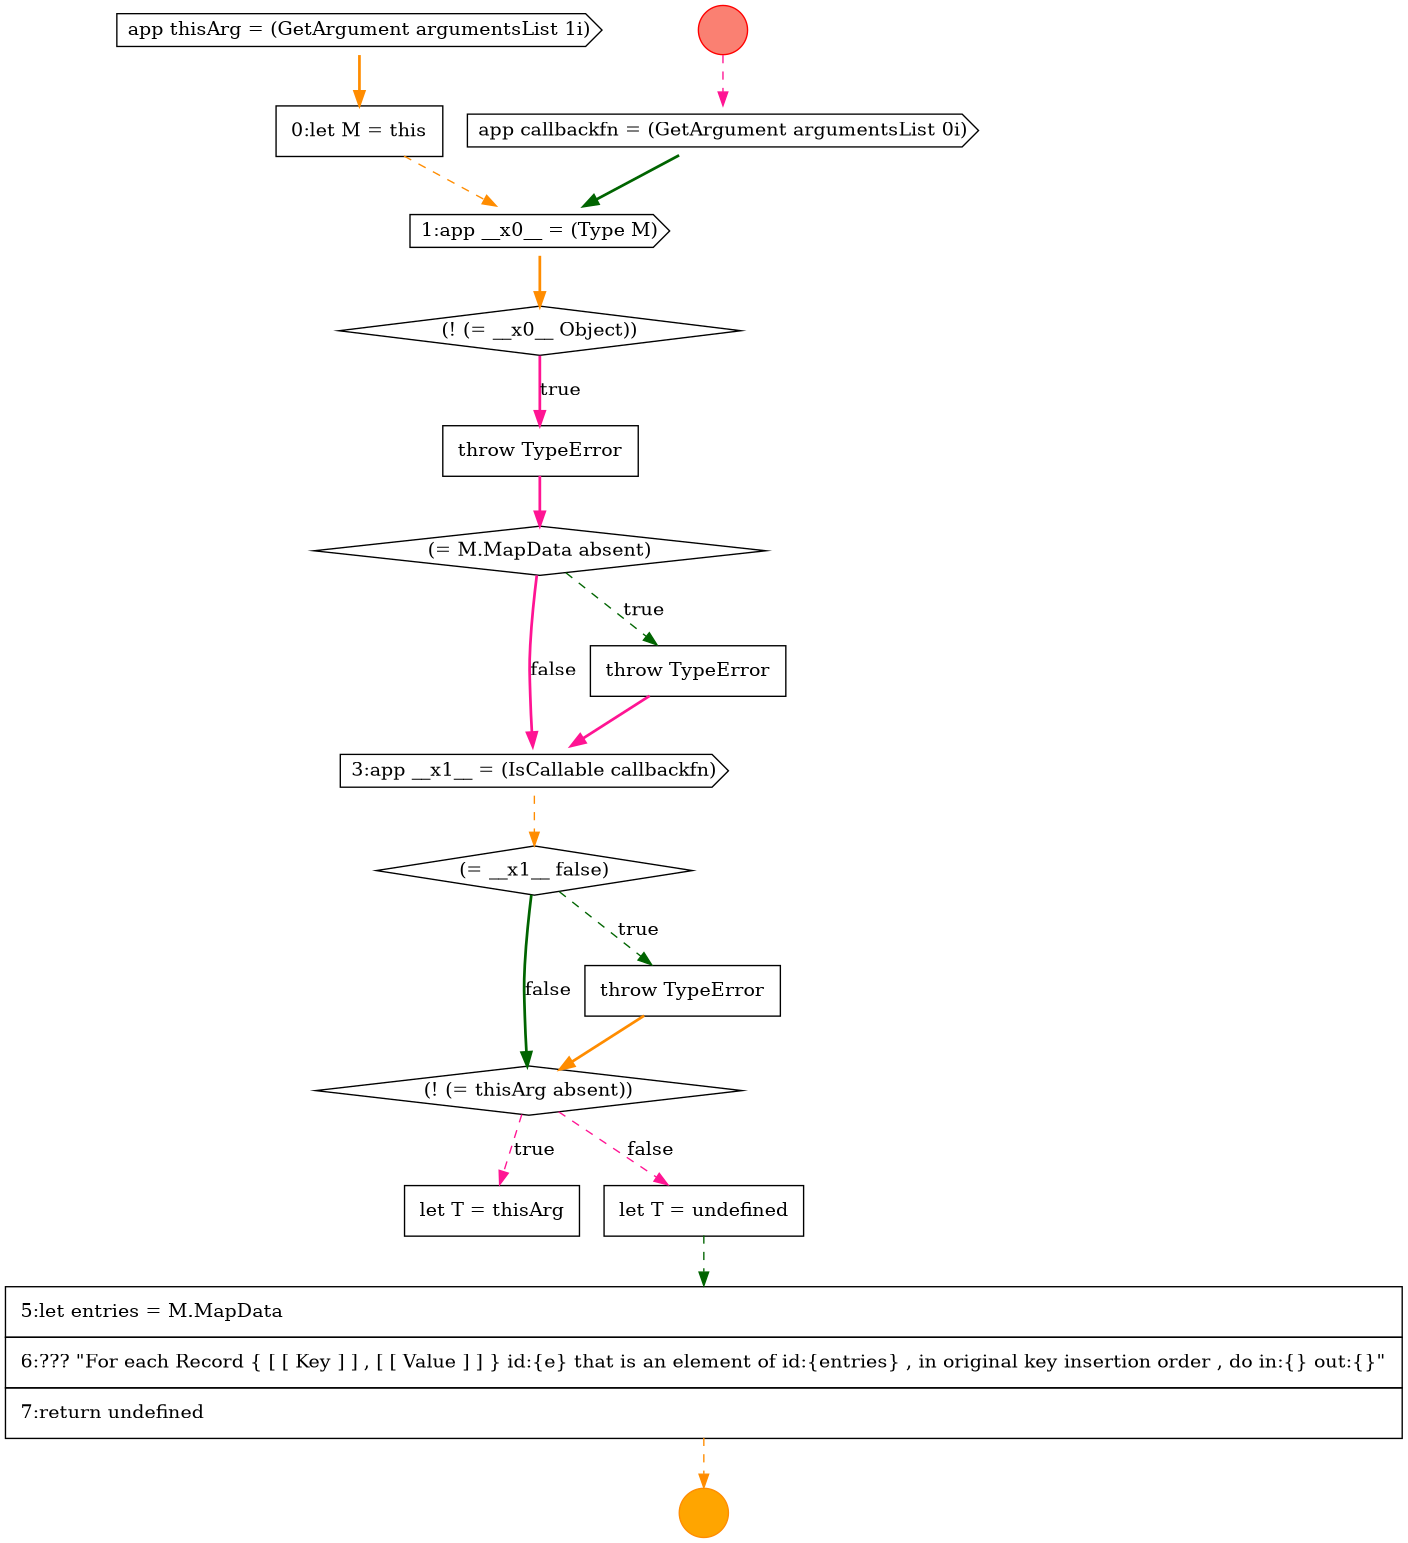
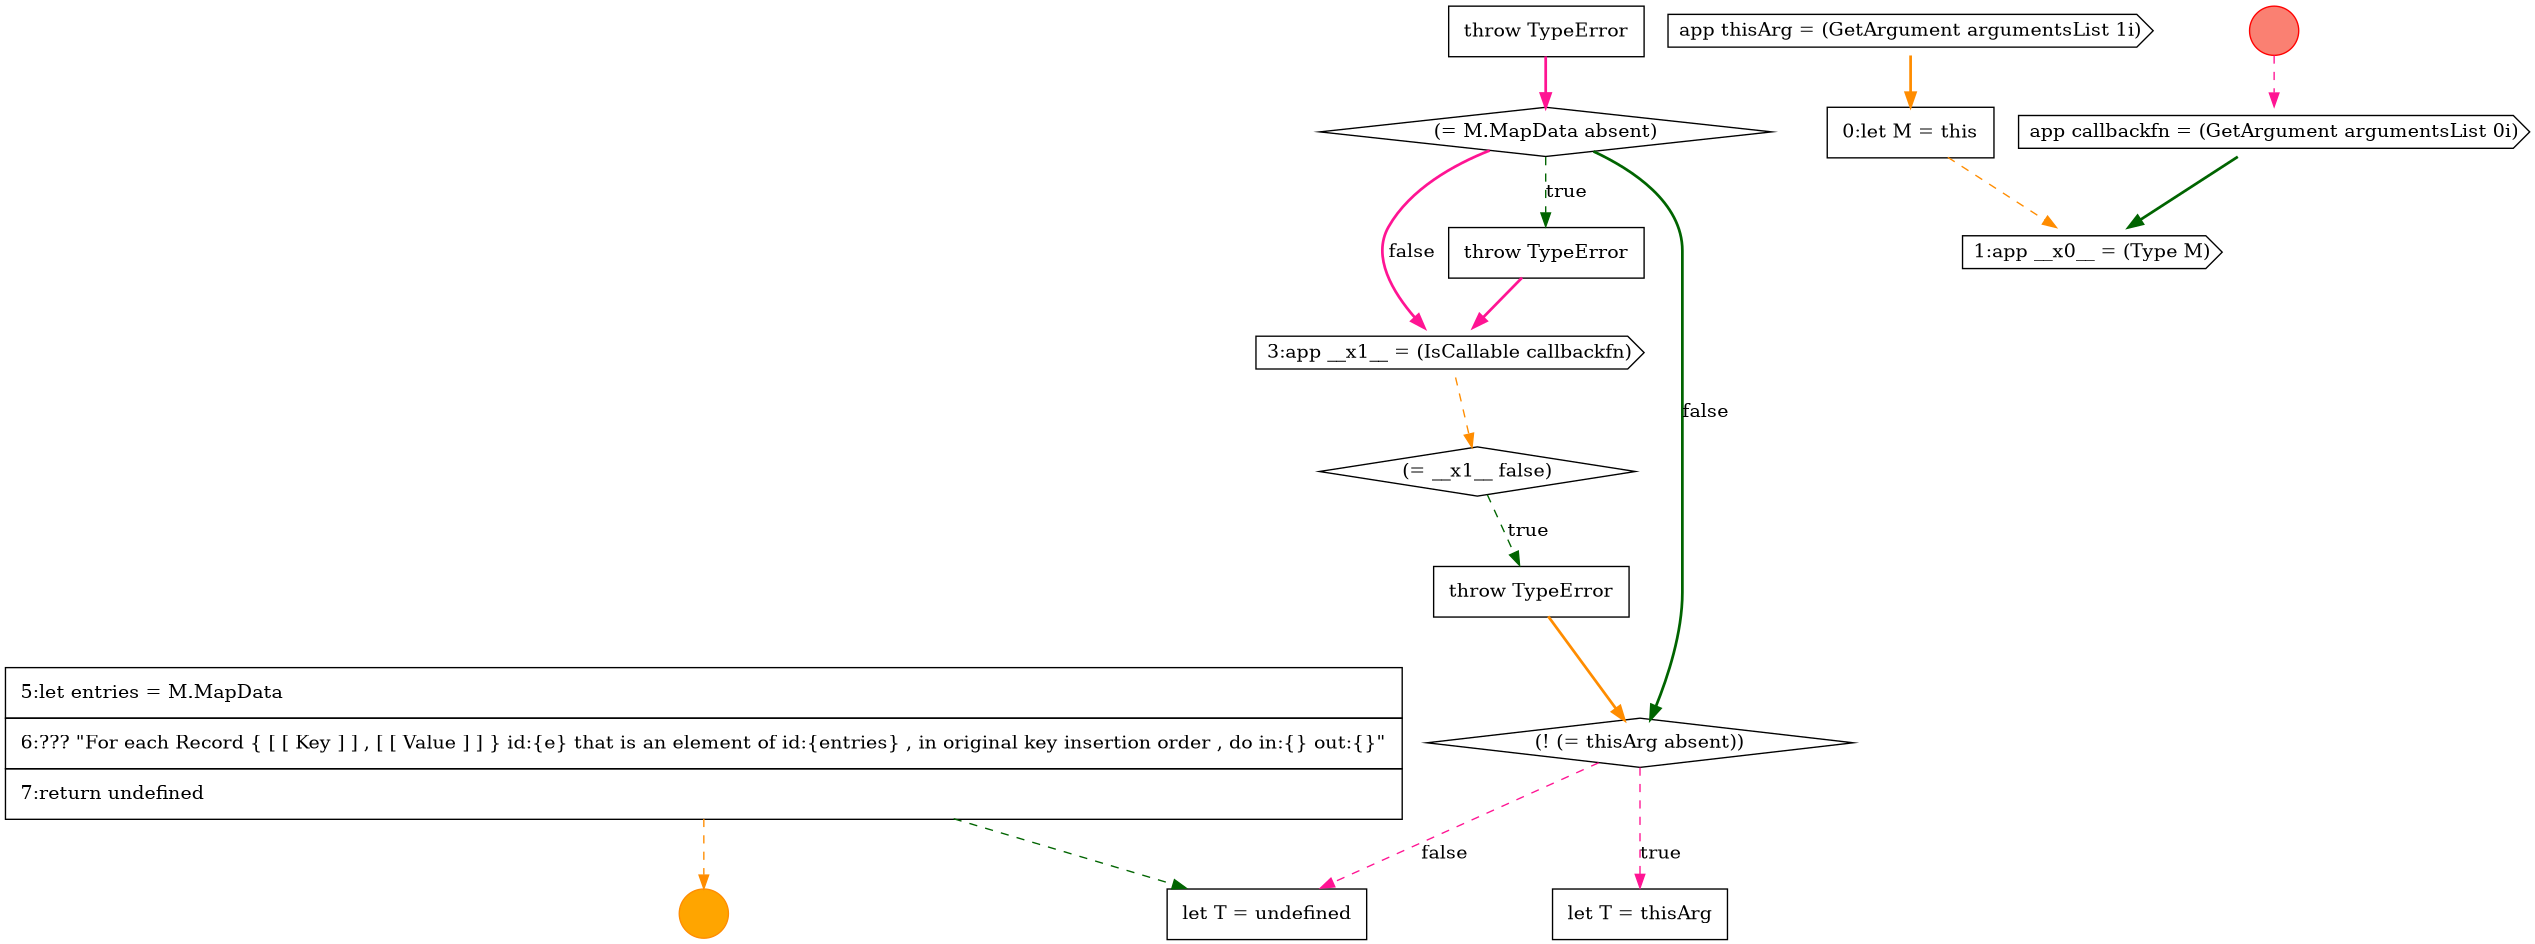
node "(! (= __x0__ Object))": removed
edge "(= __x1__ false)" -> "(! (= thisArg absent))": now "(= M.MapData absent)" -> "(! (= thisArg absent))"
edge "let T = undefined" -> "5:let entries = M.MapData": reversed
